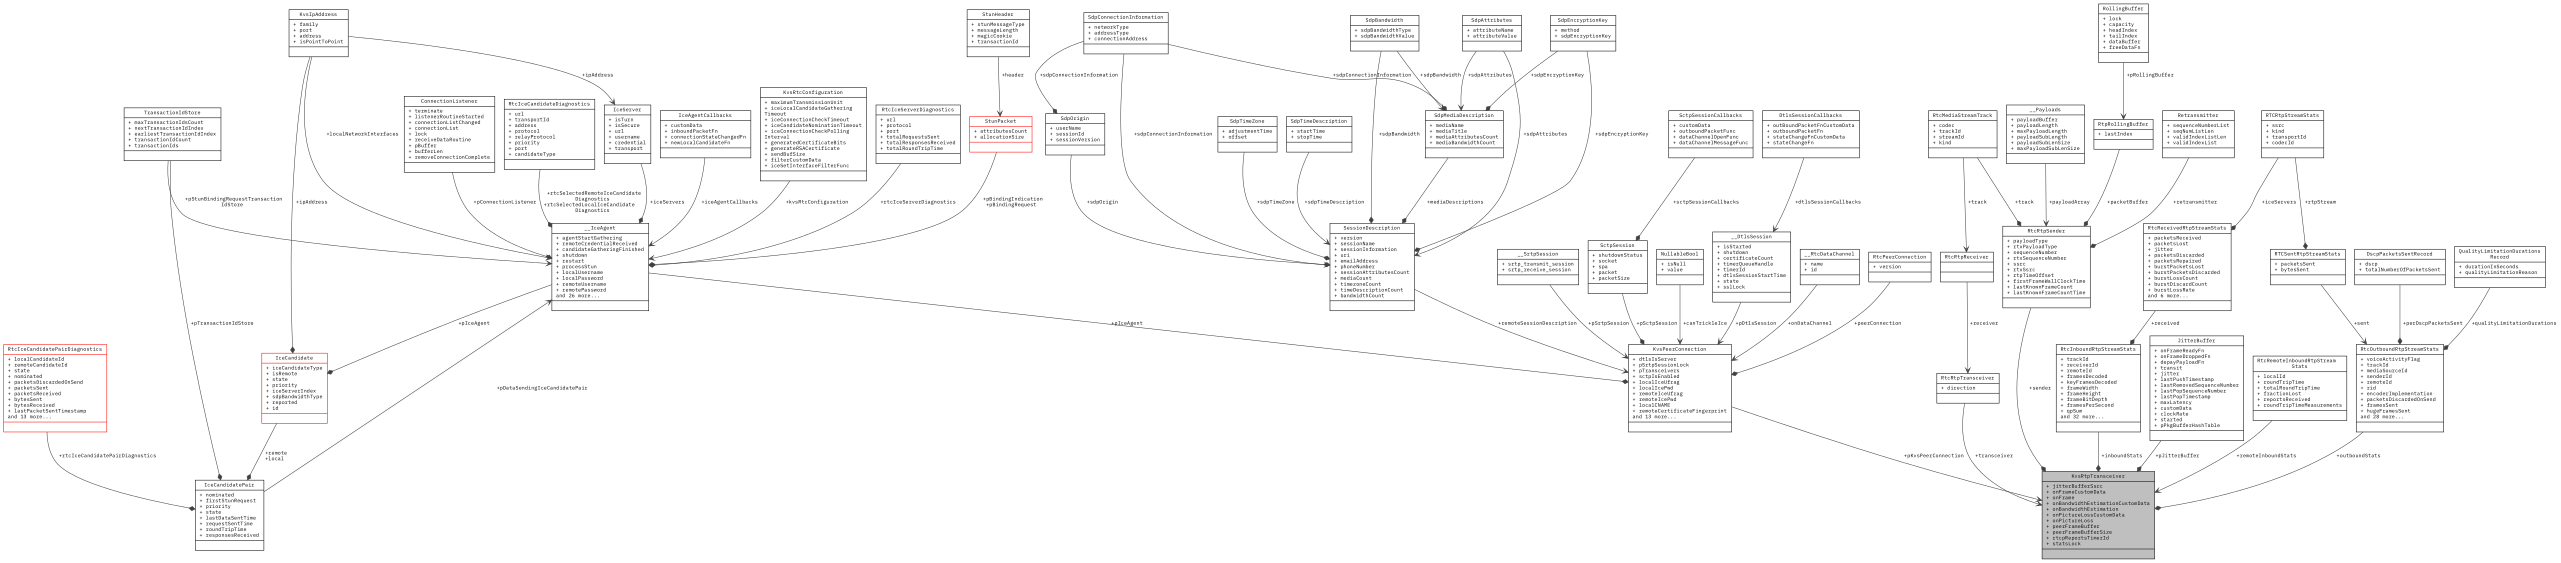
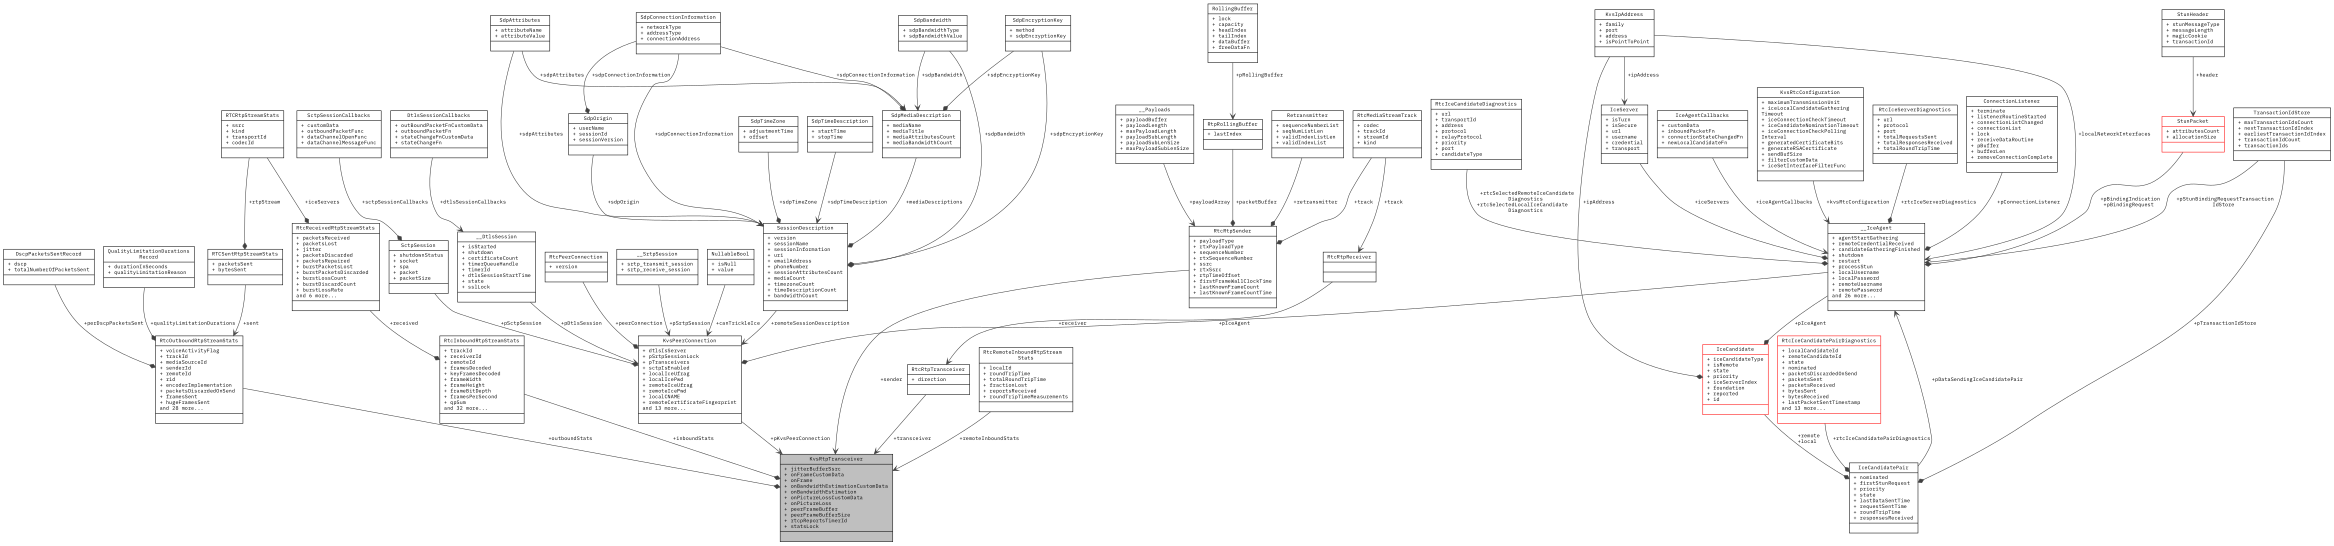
edge "SdpOrigin" -> "SessionDescription": arrowhead diamond -> vee
node "__RtcDataChannel": removed
node "JitterBuffer": removed
edge "RtcRtpSender" -> "KvsRtpTransceiver": arrowhead diamond -> vee
node "IceCandidate": text "+ sdpBandwidthType" -> "+ foundation"
